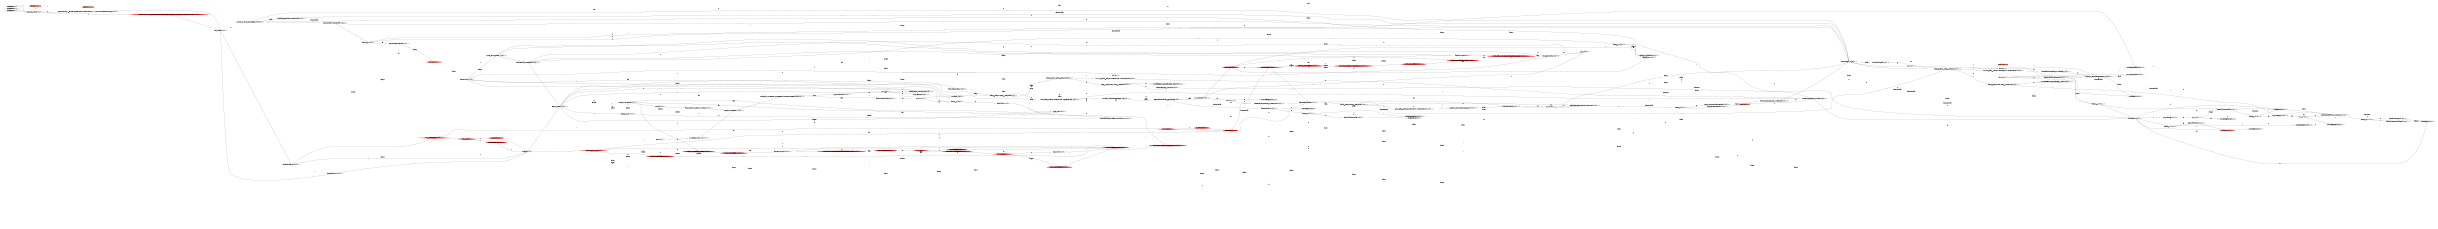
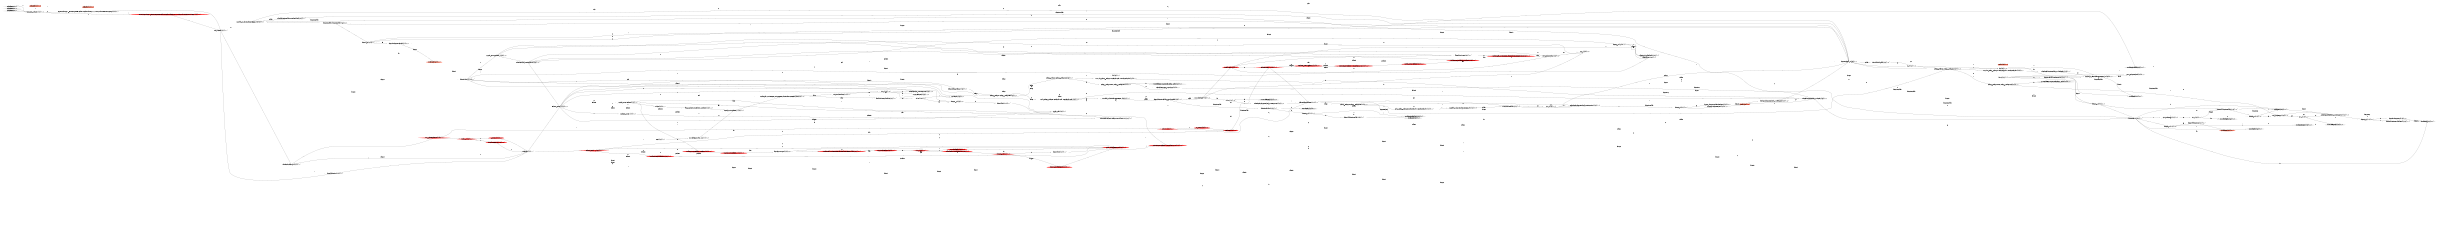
edge "matchingDocIds = docIds.clone()@@@24@@@['1', '0', '1']" -> "return matchingDocIds@@@79@@@['0', '0', '1']": now "matchingDocIds = docIds.clone()@@@24@@@['1', '0', '1']" -> "matchingDocIds == null@@@77@@@['1', '0', '0']"
